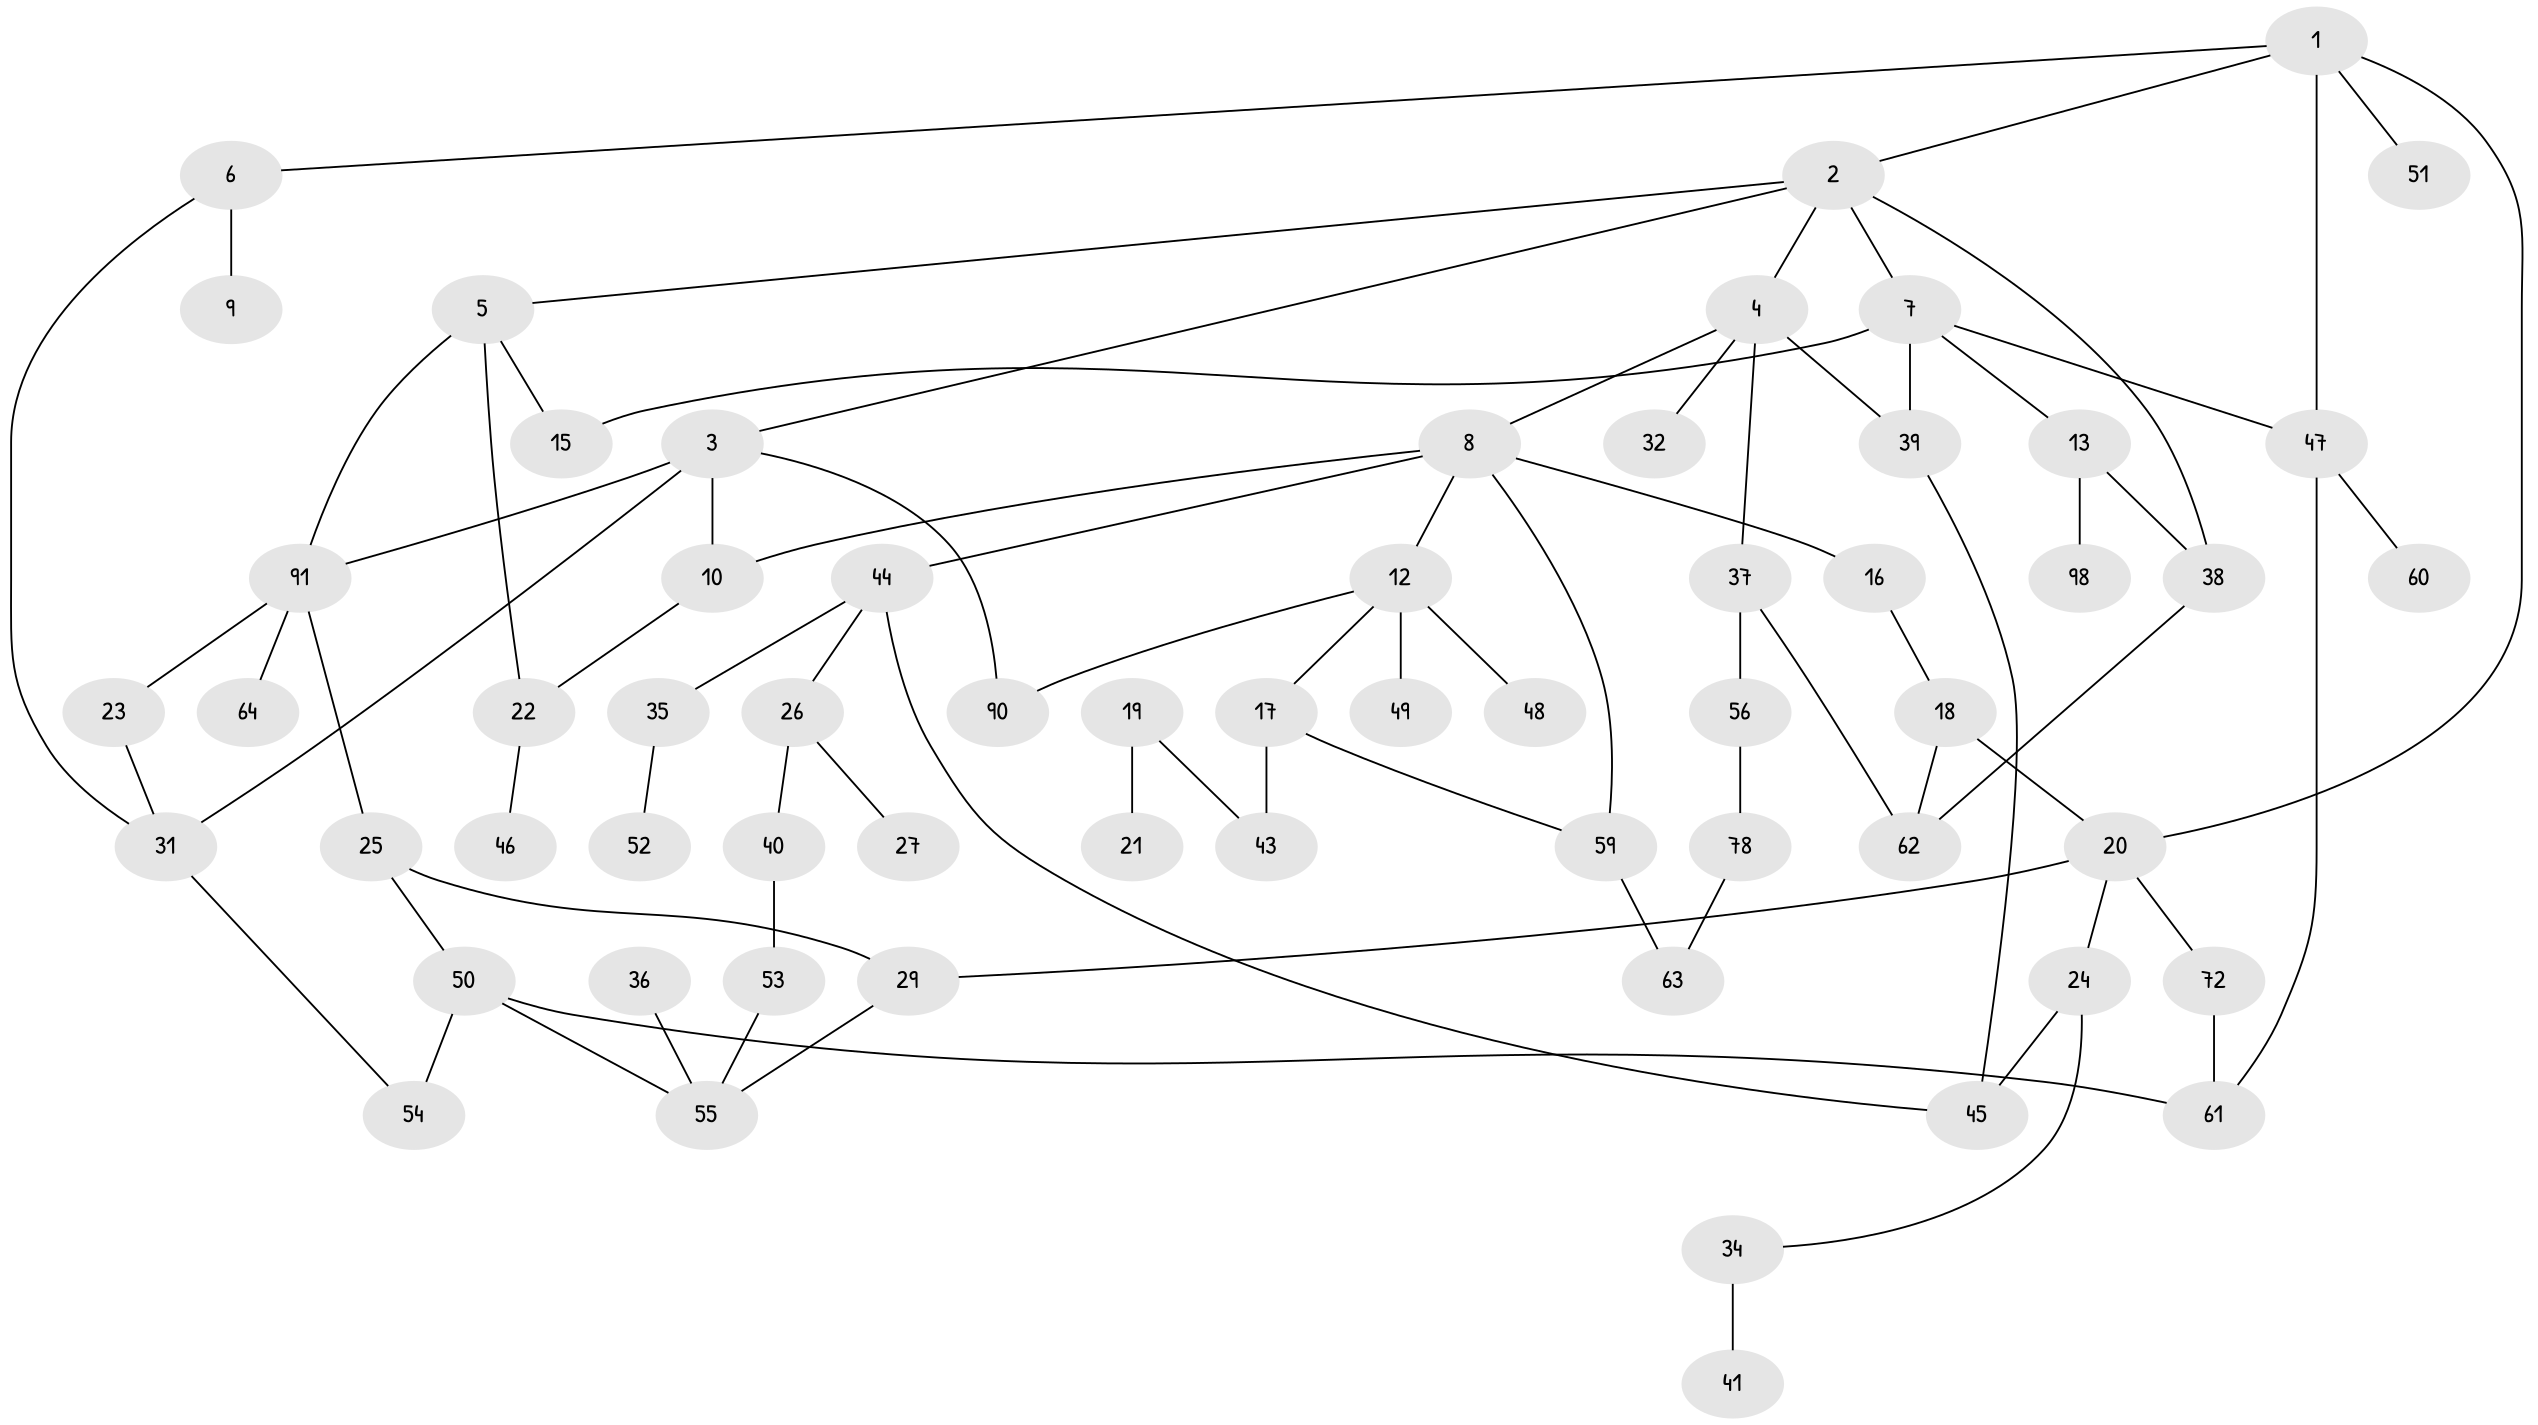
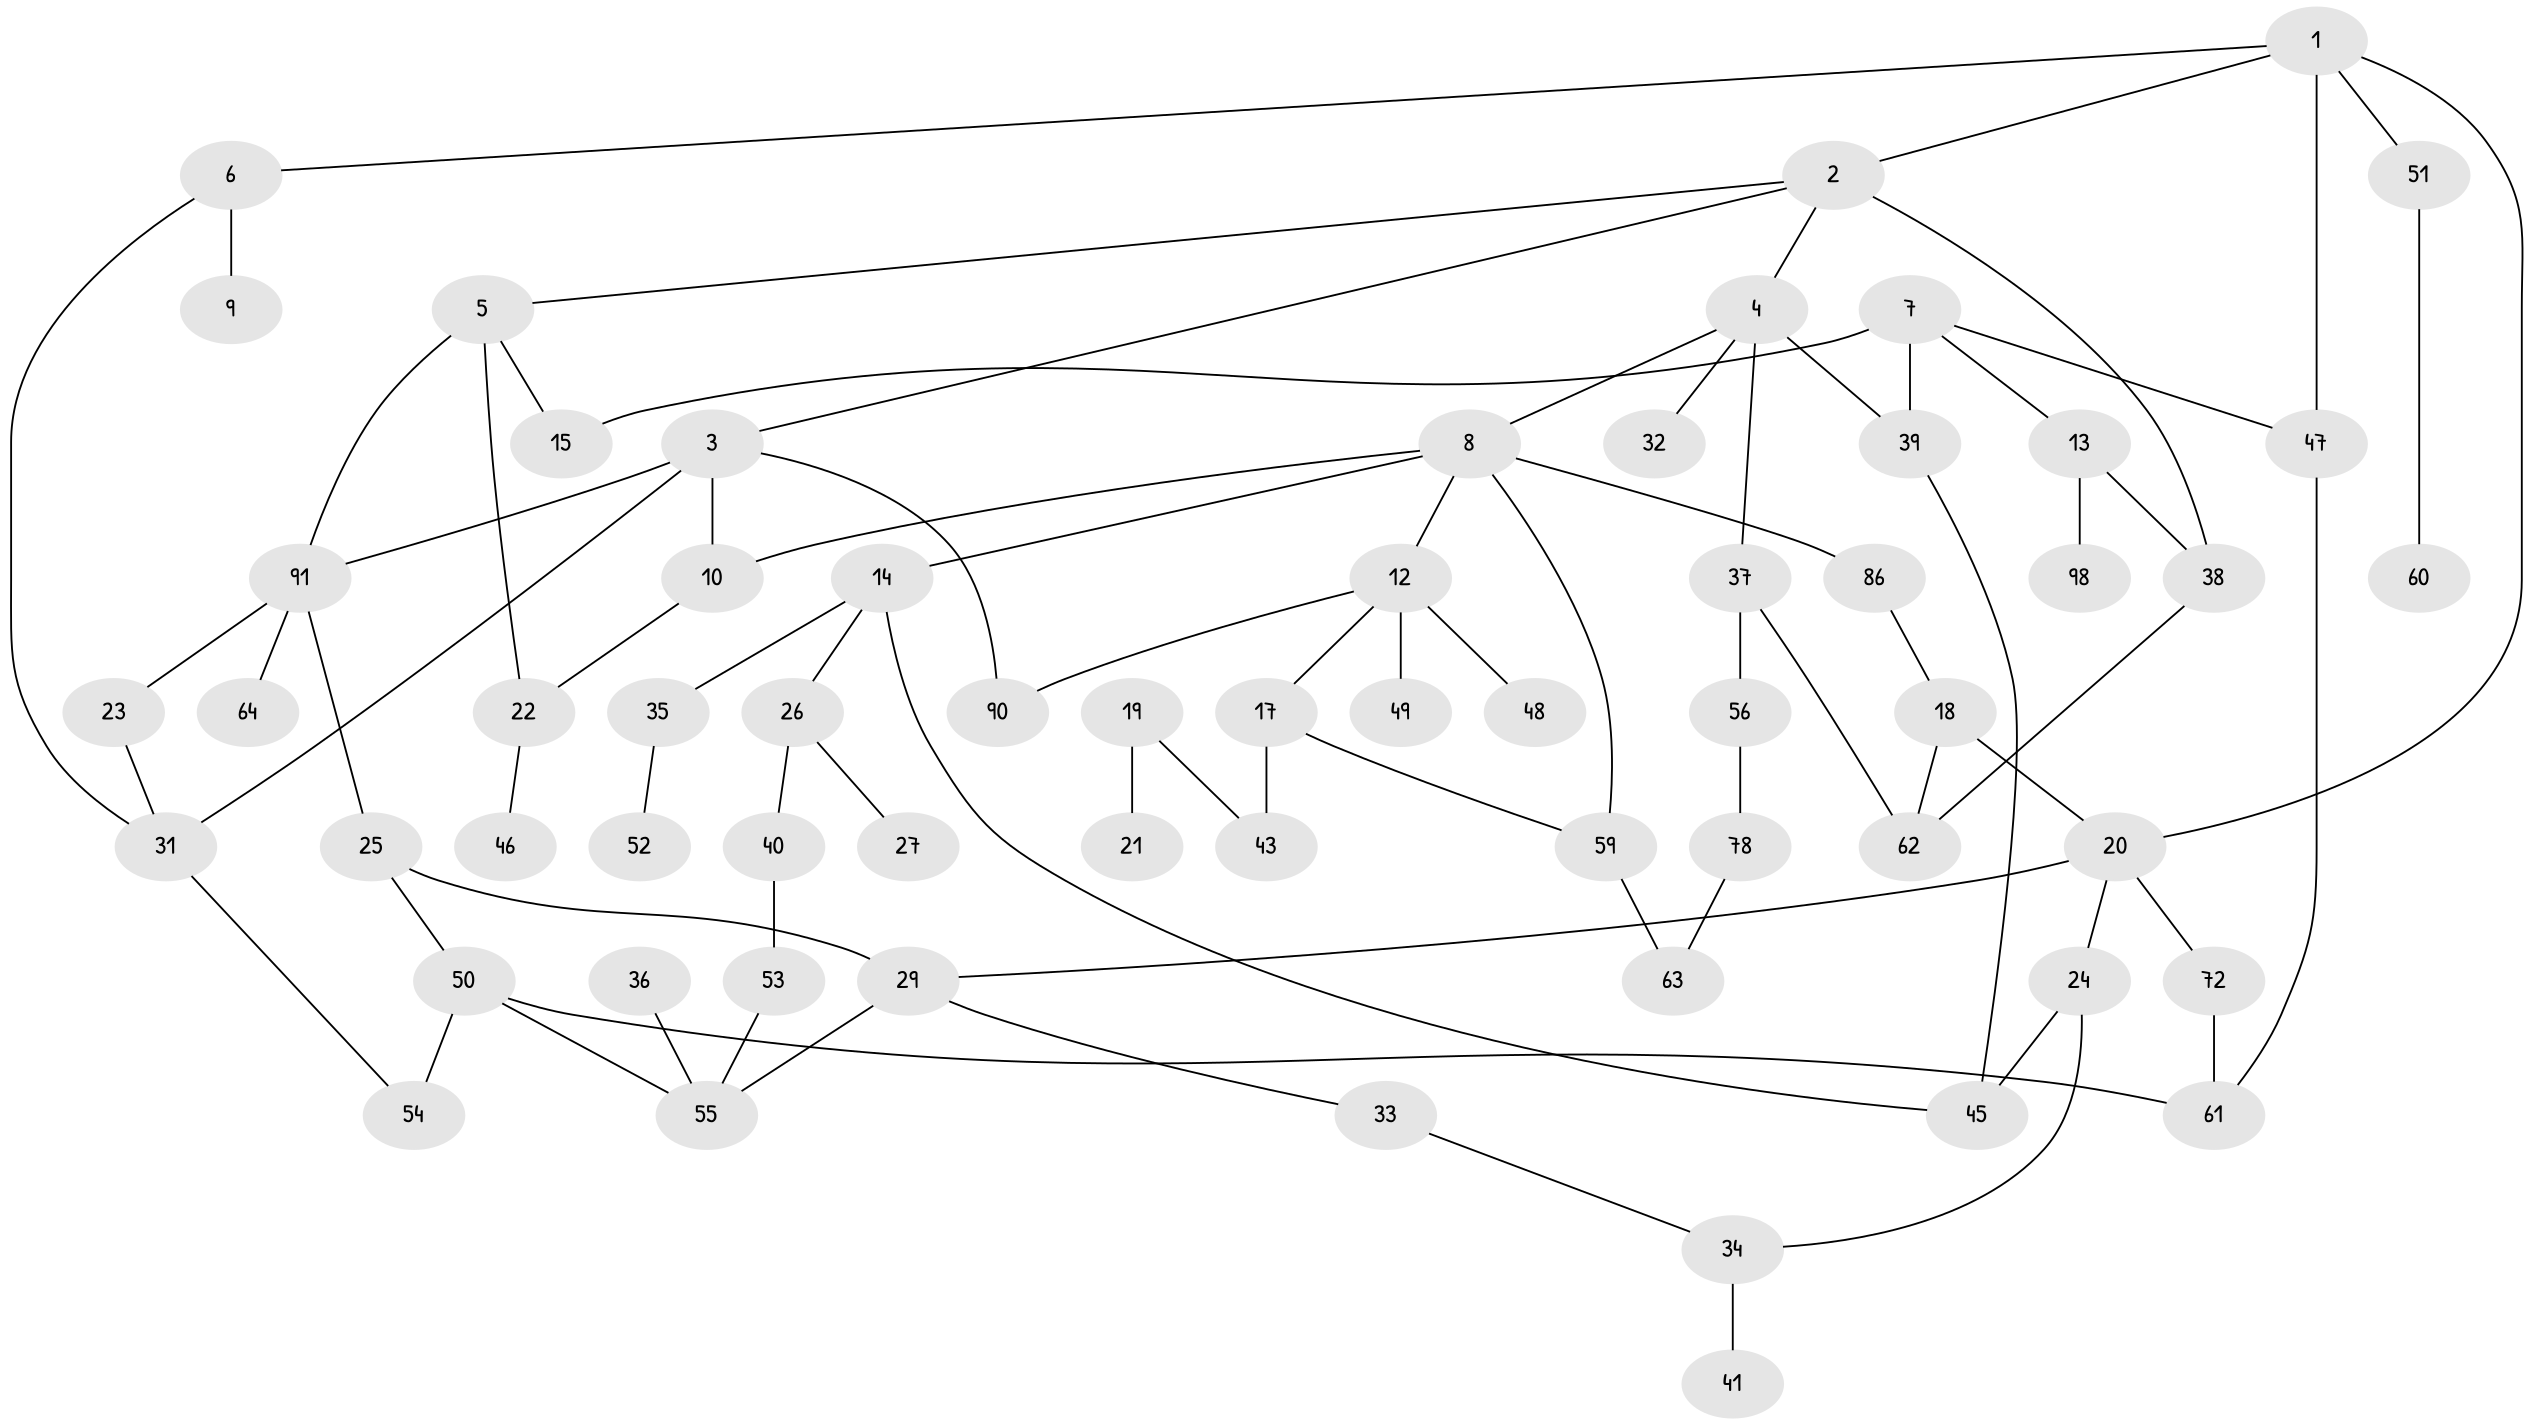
edge "2" -- "7": removed
edge "47" -- "60": now "51" -- "60"
node "44": label "44" -> "14"
node "16": label "16" -> "86"
node "33": added
